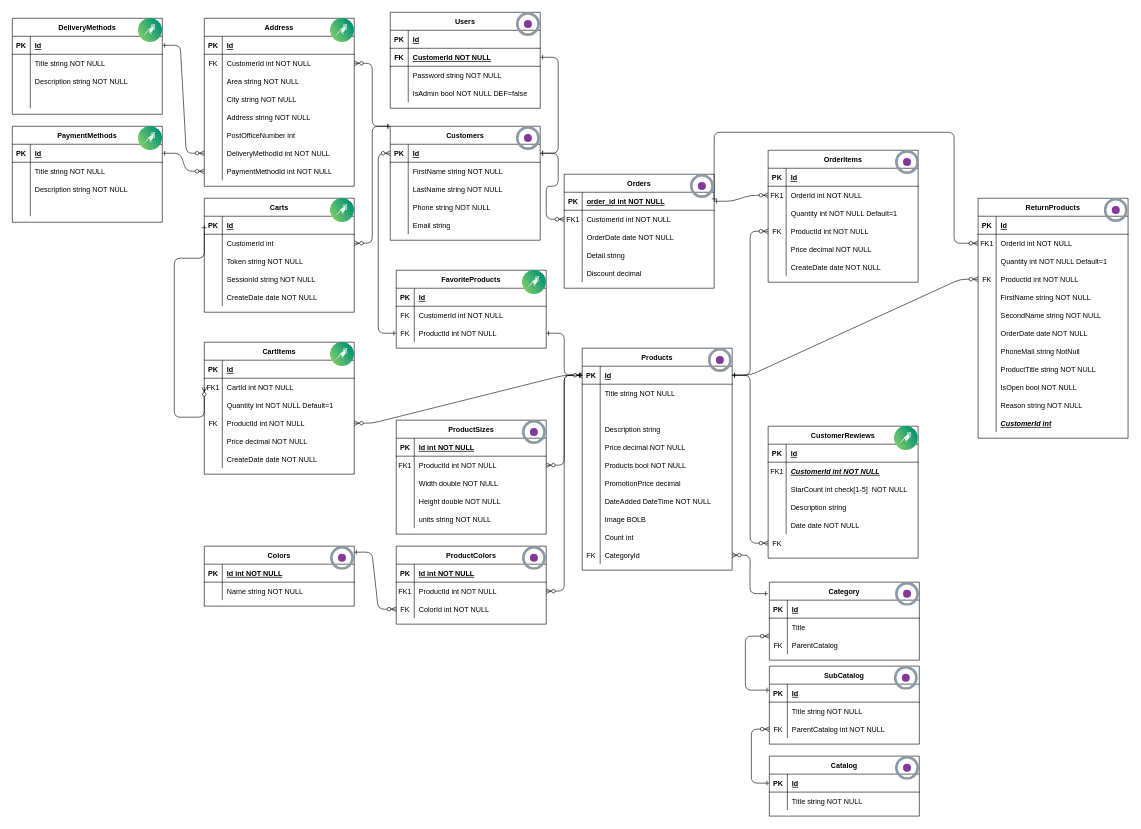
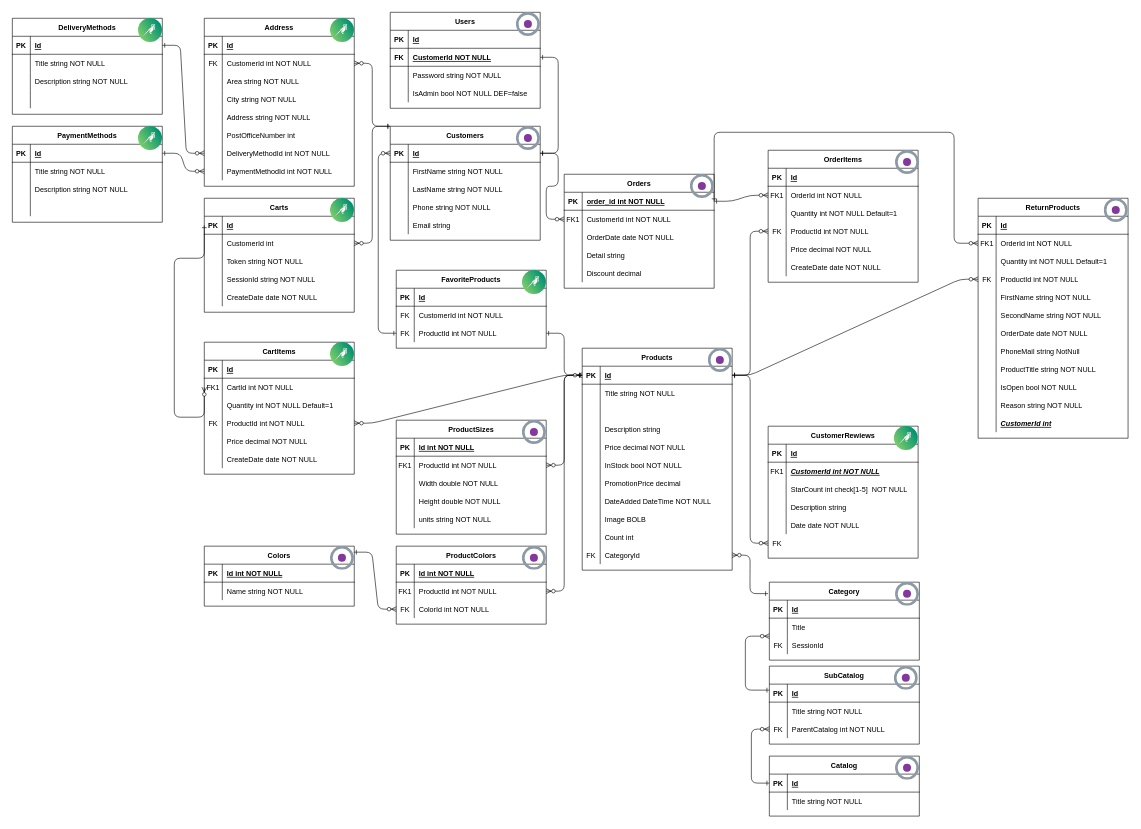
node "Products bool NOT NULL": label "Products bool NOT NULL" -> "InStock bool NOT NULL"
node "ParentCatalog": label "ParentCatalog" -> "SessionId"
